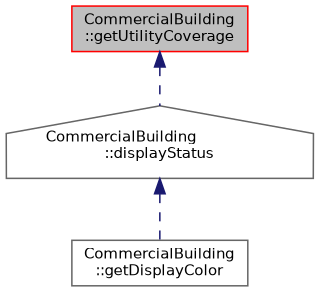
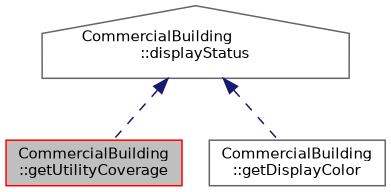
edge "CommercialBuilding ::displayStatus" -> "CommercialBuilding ::getUtilityCoverage": reversed
